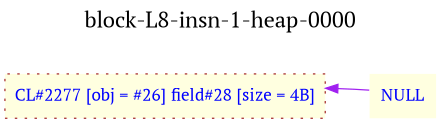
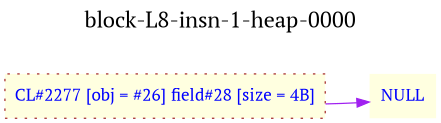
edge "NULL" -> "CL#2277 [obj = #26] field#28 [size = 4B]": reversed
